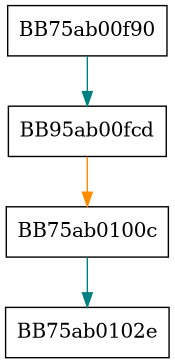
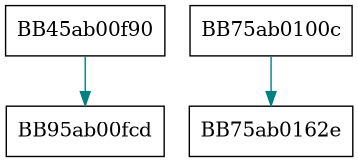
node "BB75ab00f90": label "BB75ab00f90" -> "BB45ab00f90"
edge "BB95ab00fcd" -> "BB75ab0100c": removed
node "BB75ab0102e": label "BB75ab0102e" -> "BB75ab0162e"
